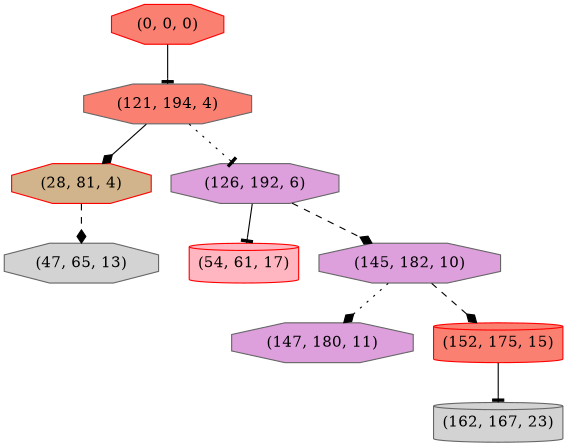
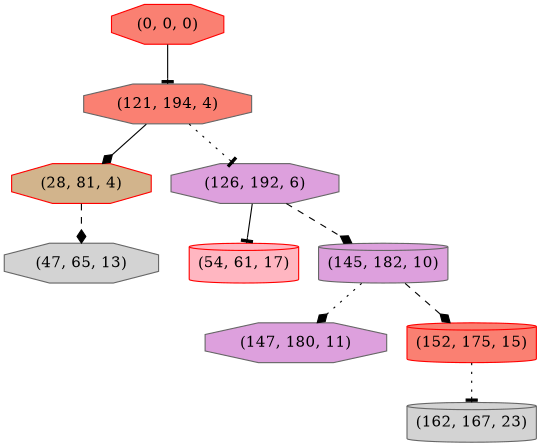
node "(145, 182, 10)": shape octagon -> cylinder
edge "(152, 175, 15)" -> "(162, 167, 23)": style solid -> dotted
